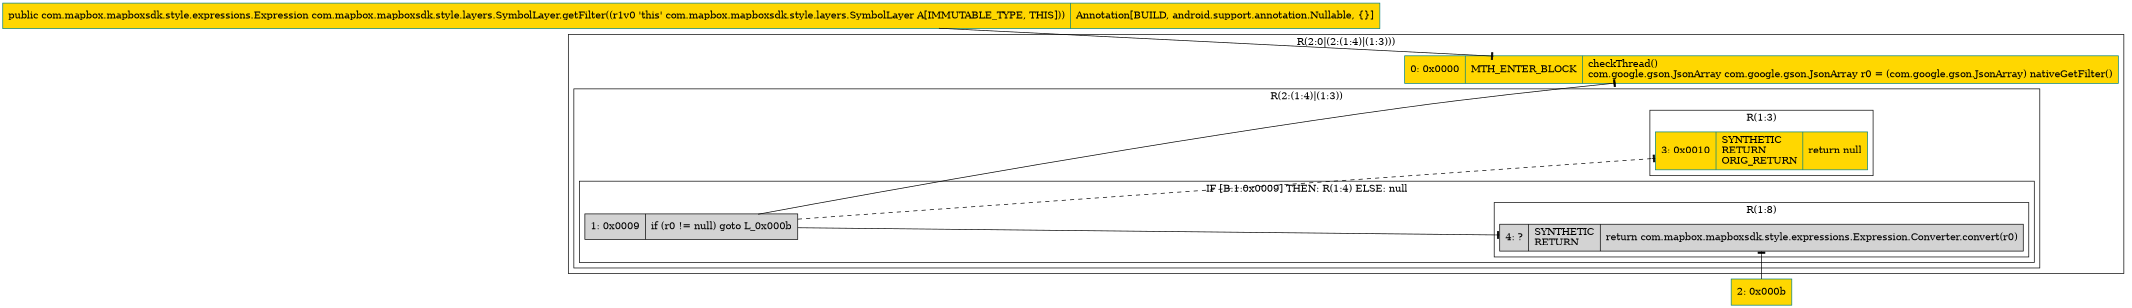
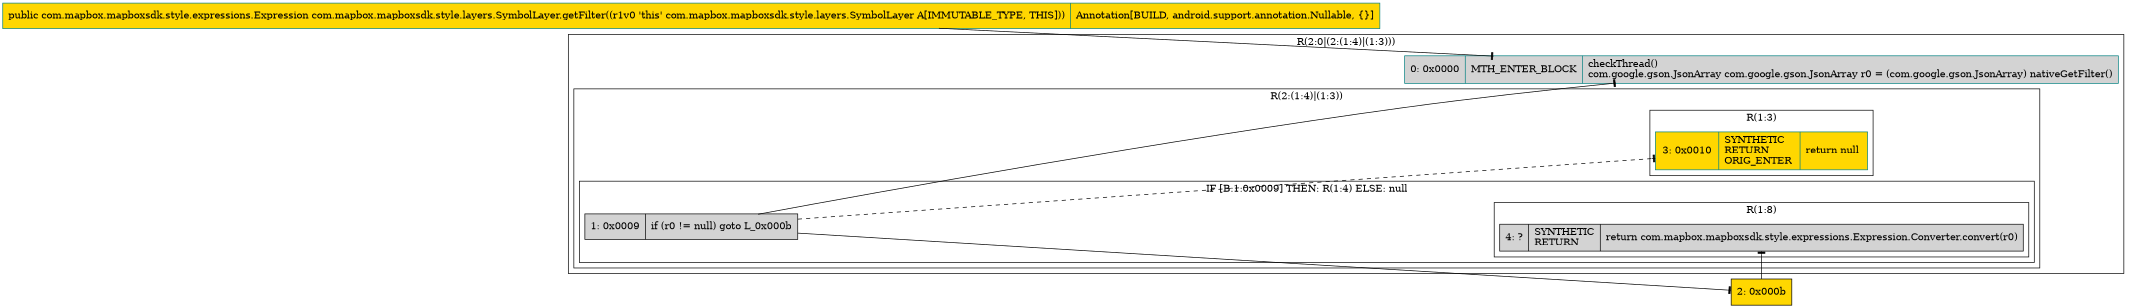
node "0: 0x0000": fillcolor gold -> lightgrey
node "3: 0x0010": text "ORIG_RETURN" -> "ORIG_ENTER"
edge "1: 0x0009" -> "4: ?": now "1: 0x0009" -> "2: 0x000b"
node "2: 0x000b": color teal -> black
